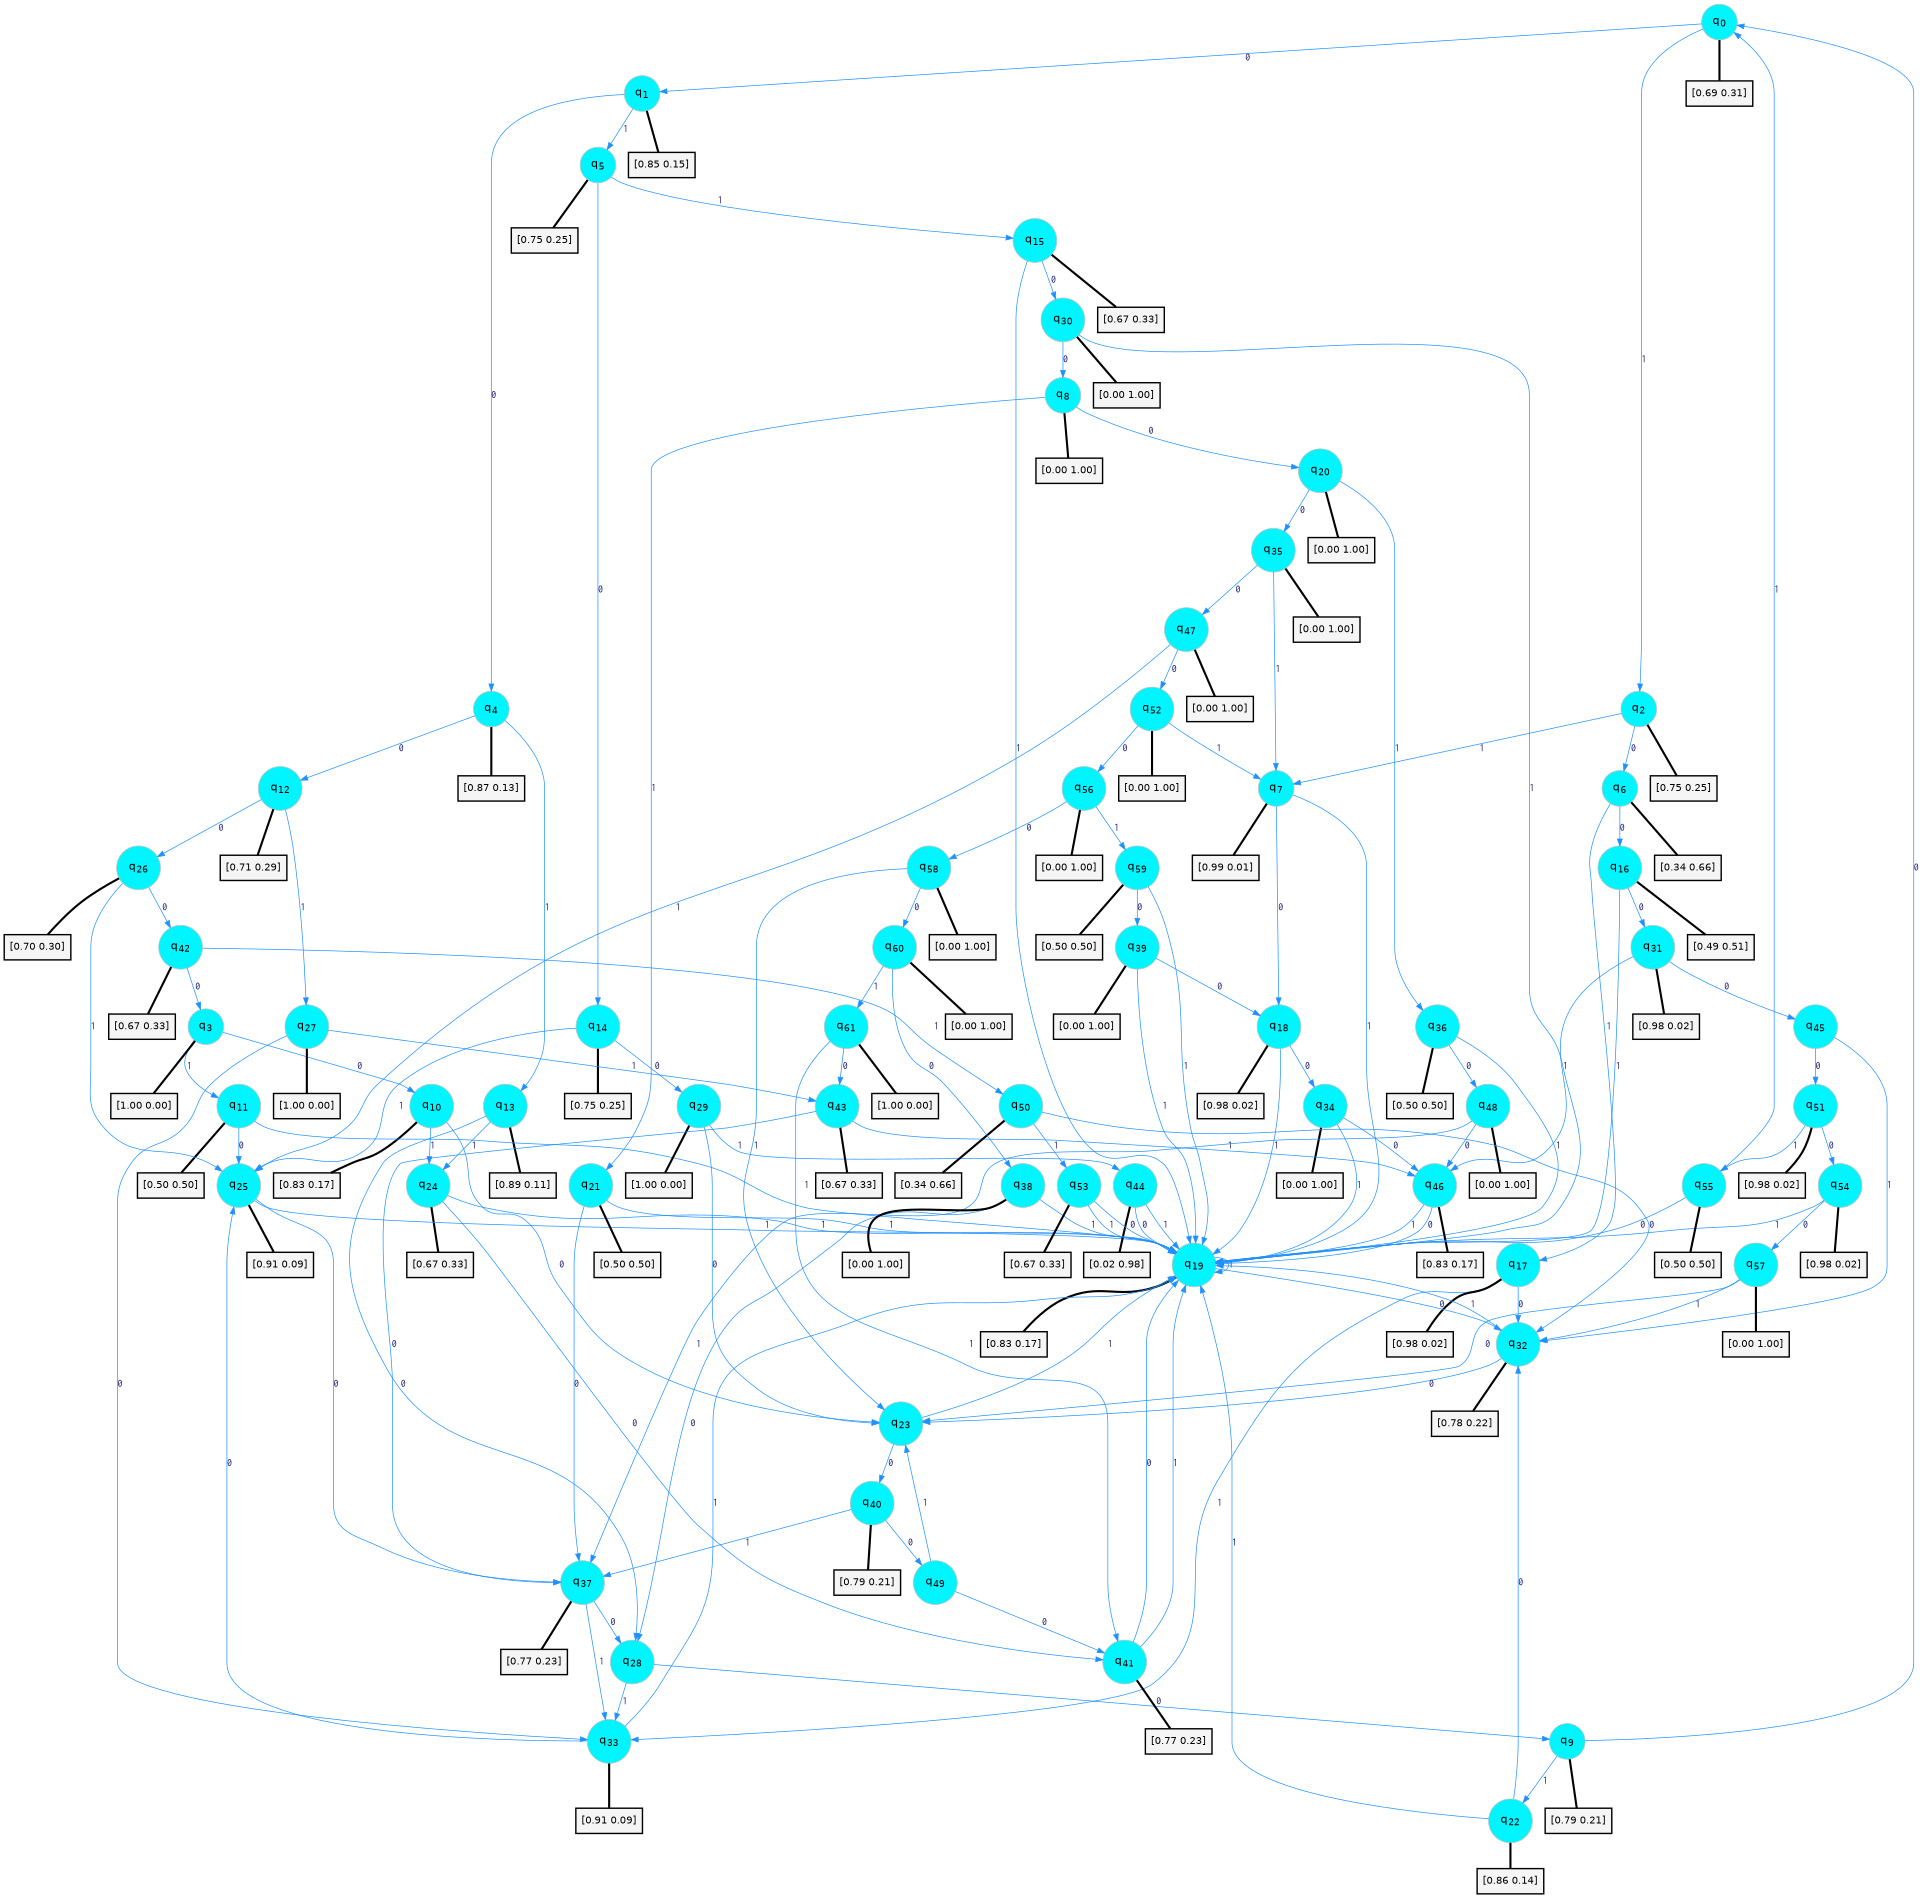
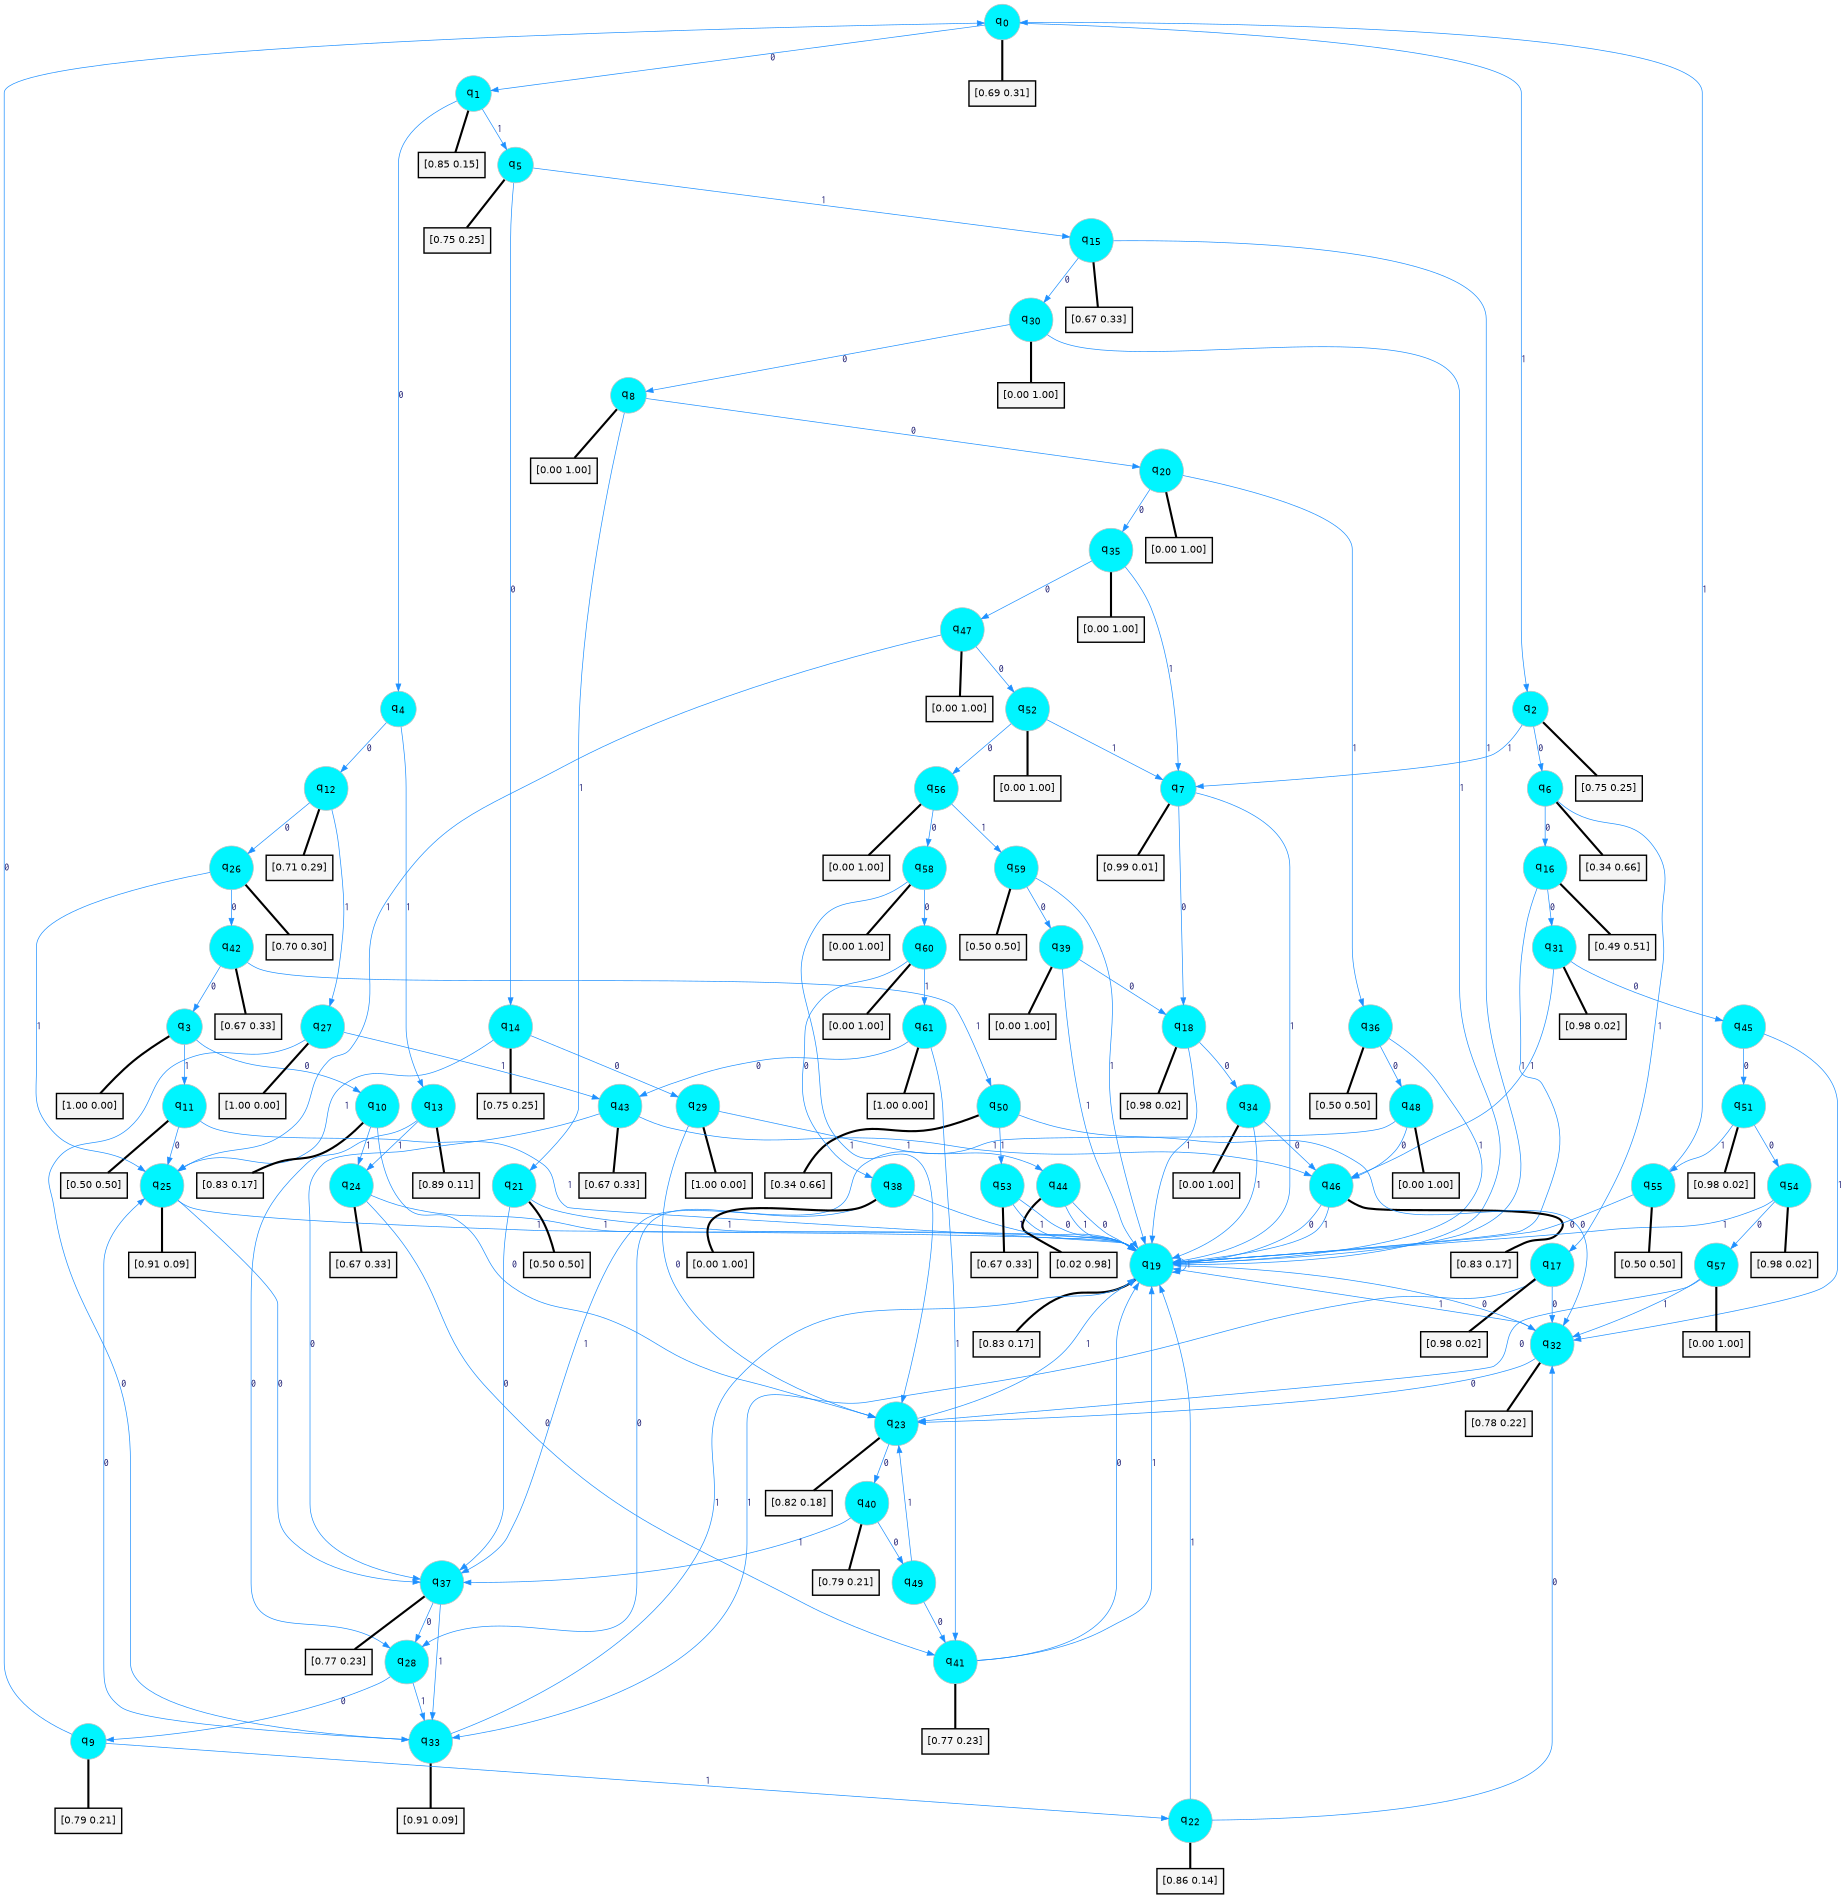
node "[0.87 0.13]": removed
node "[0.82 0.18]": added
